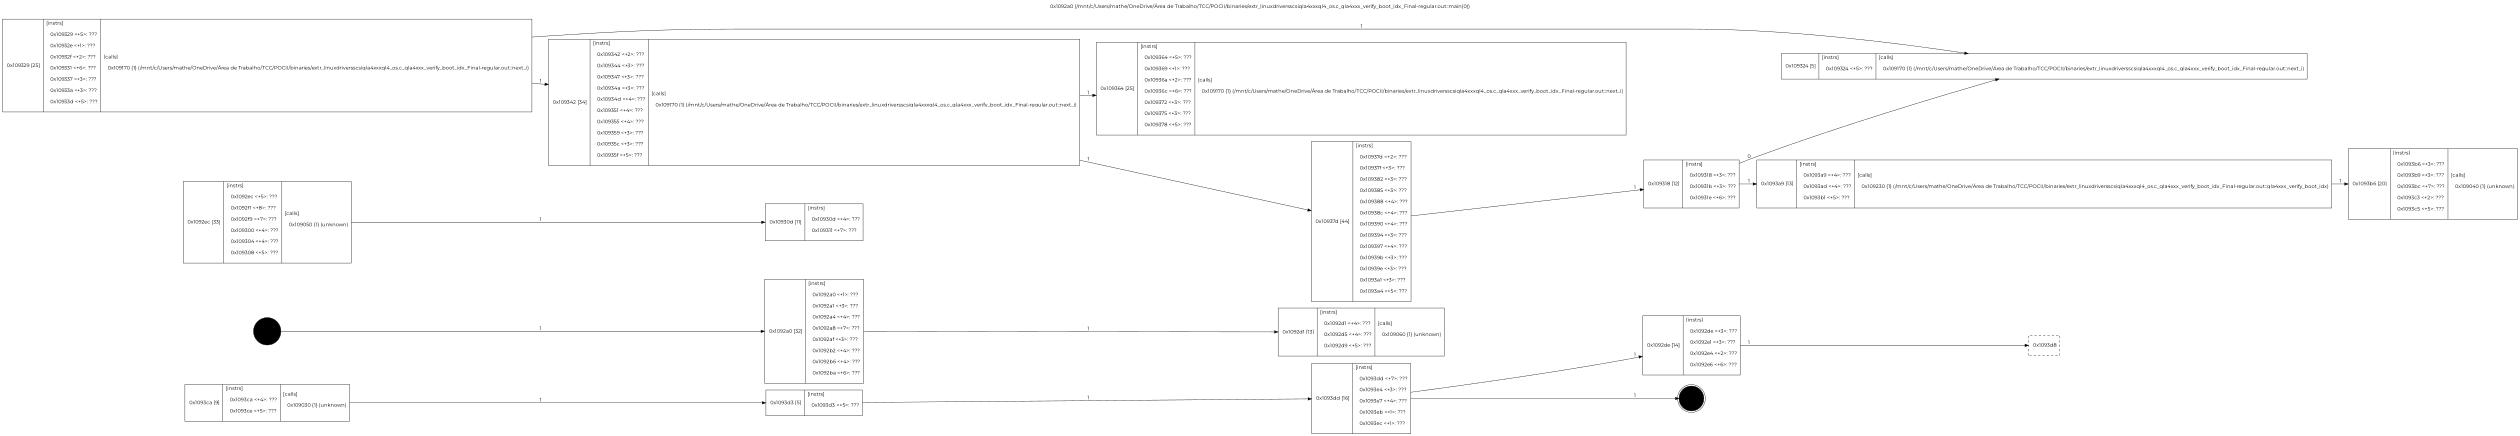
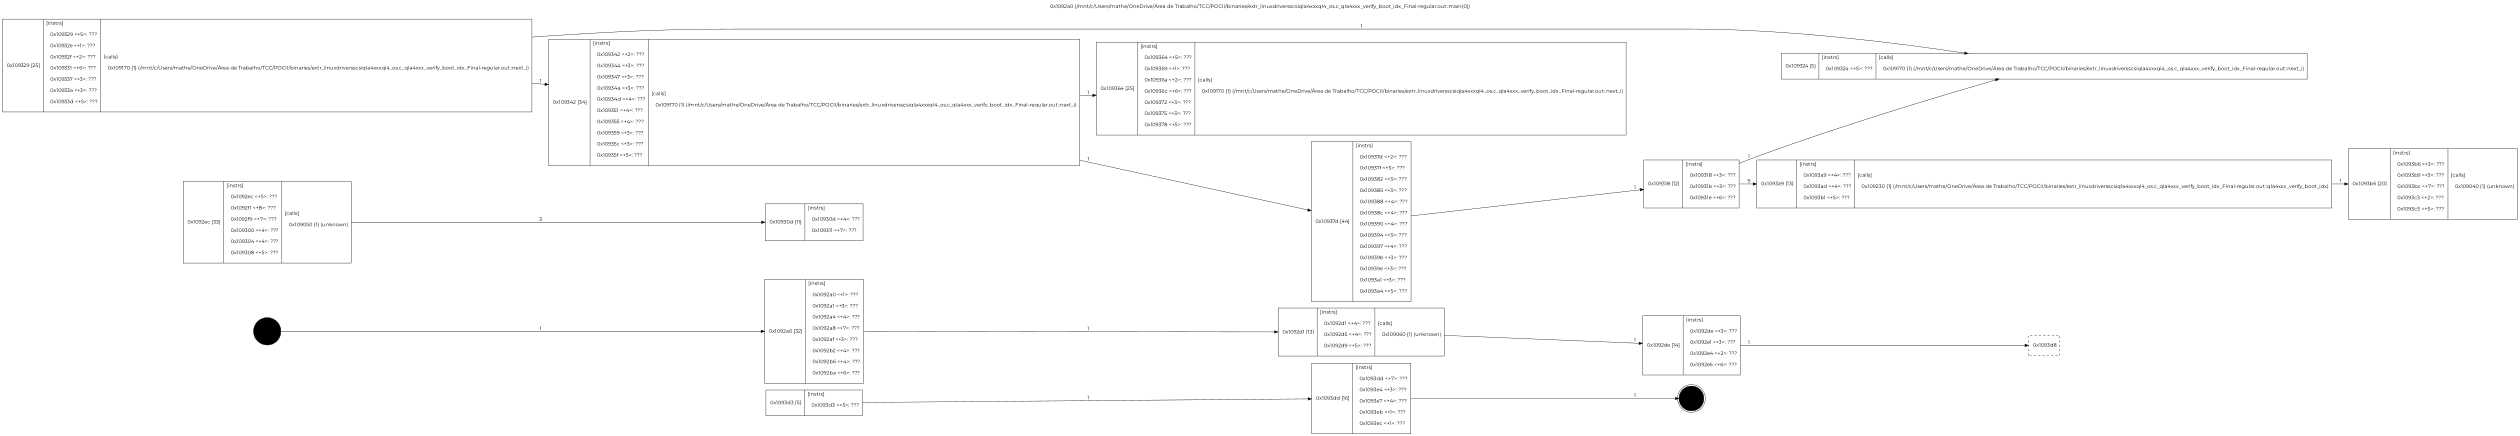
edge "0x109318 [12]" -> "0x109324 [5]": label " 0" -> " 1"
edge "0x109318 [12]" -> "0x1093a9 [13]": label " 1" -> " 9"
edge "0x1092ec [33]" -> "0x10930d [11]": label " 1" -> " 3"
edge "0x1093dd [16]" -> "0x1092de [14]": now "0x1092d1 [13]" -> "0x1092de [14]"
node "0x1093ca [9]": removed
